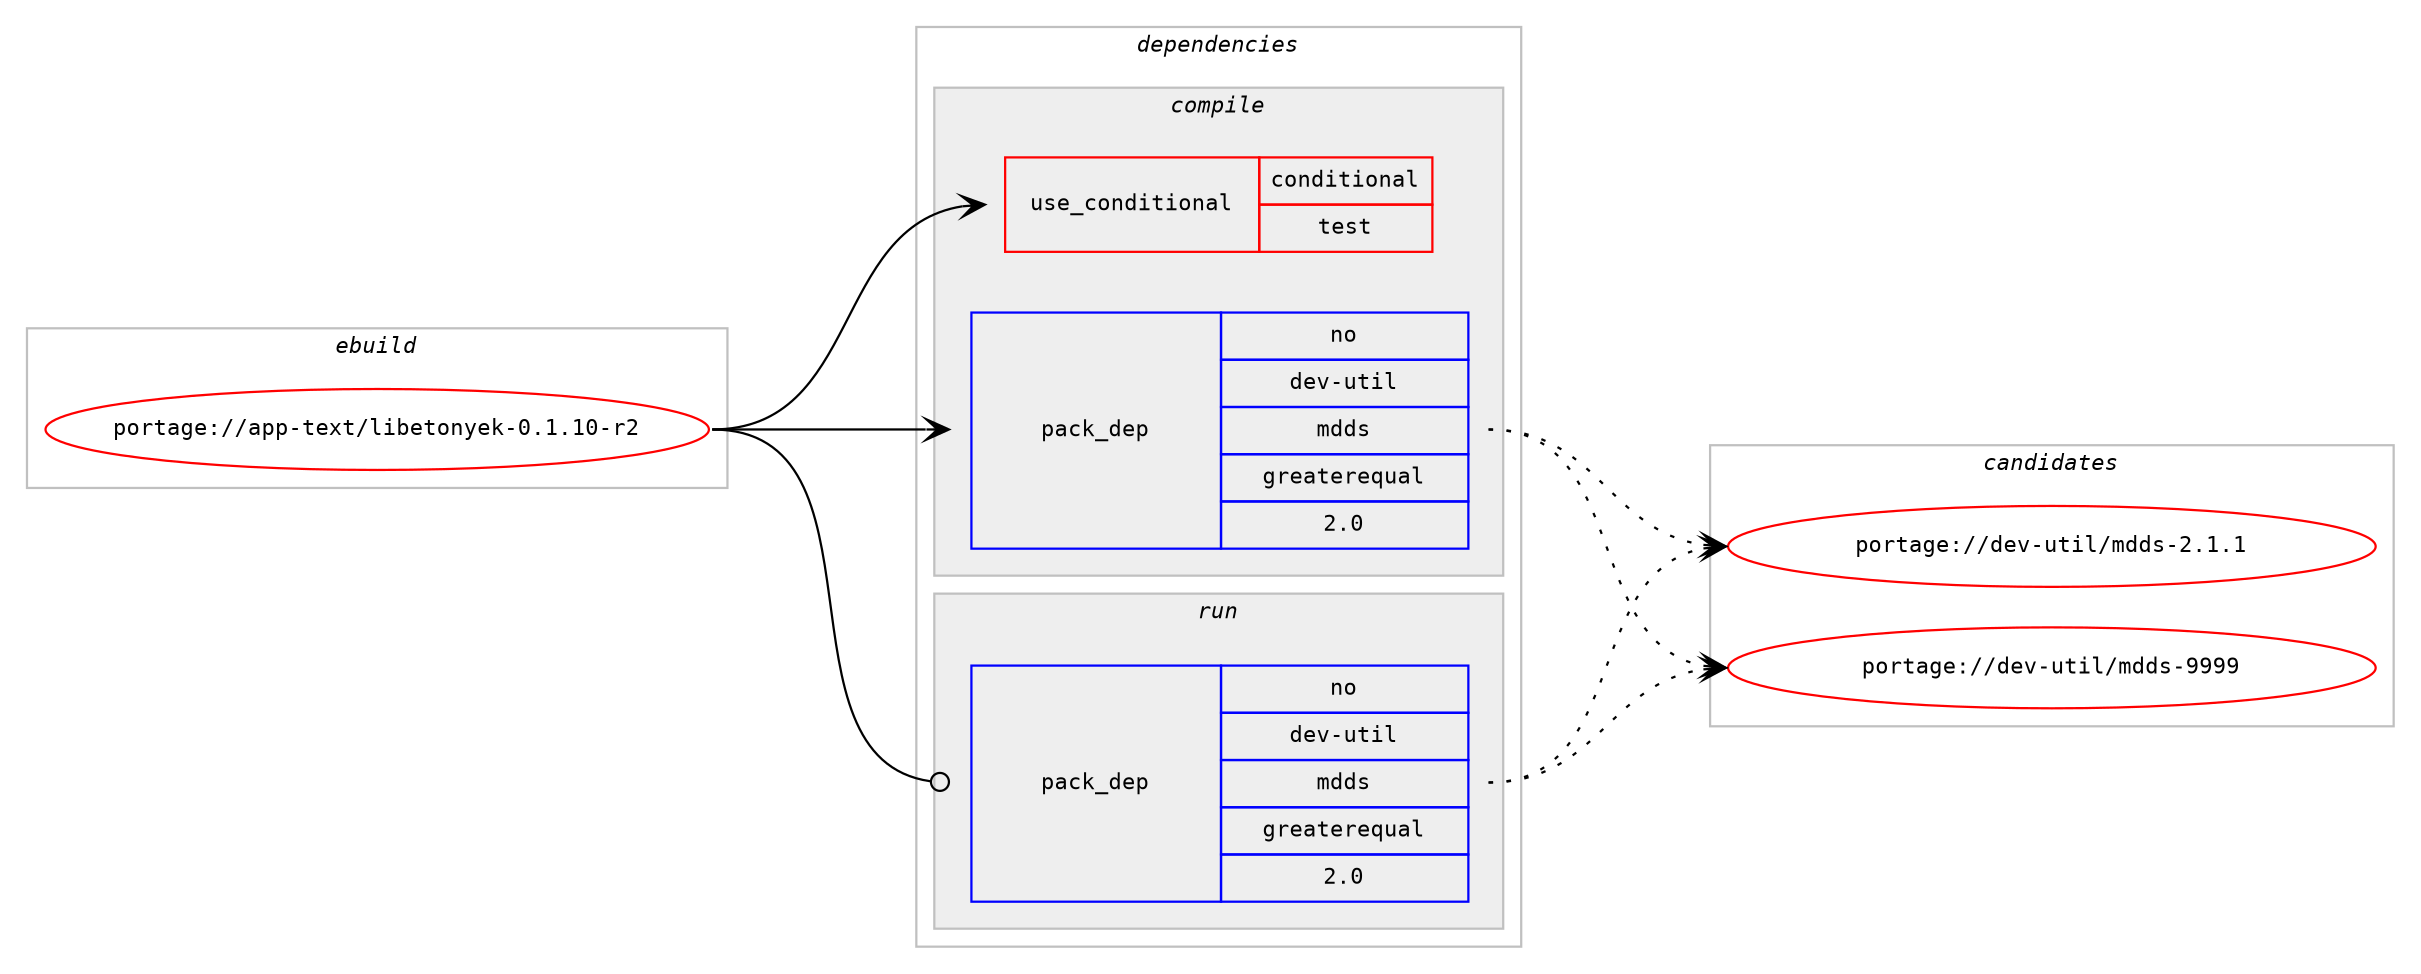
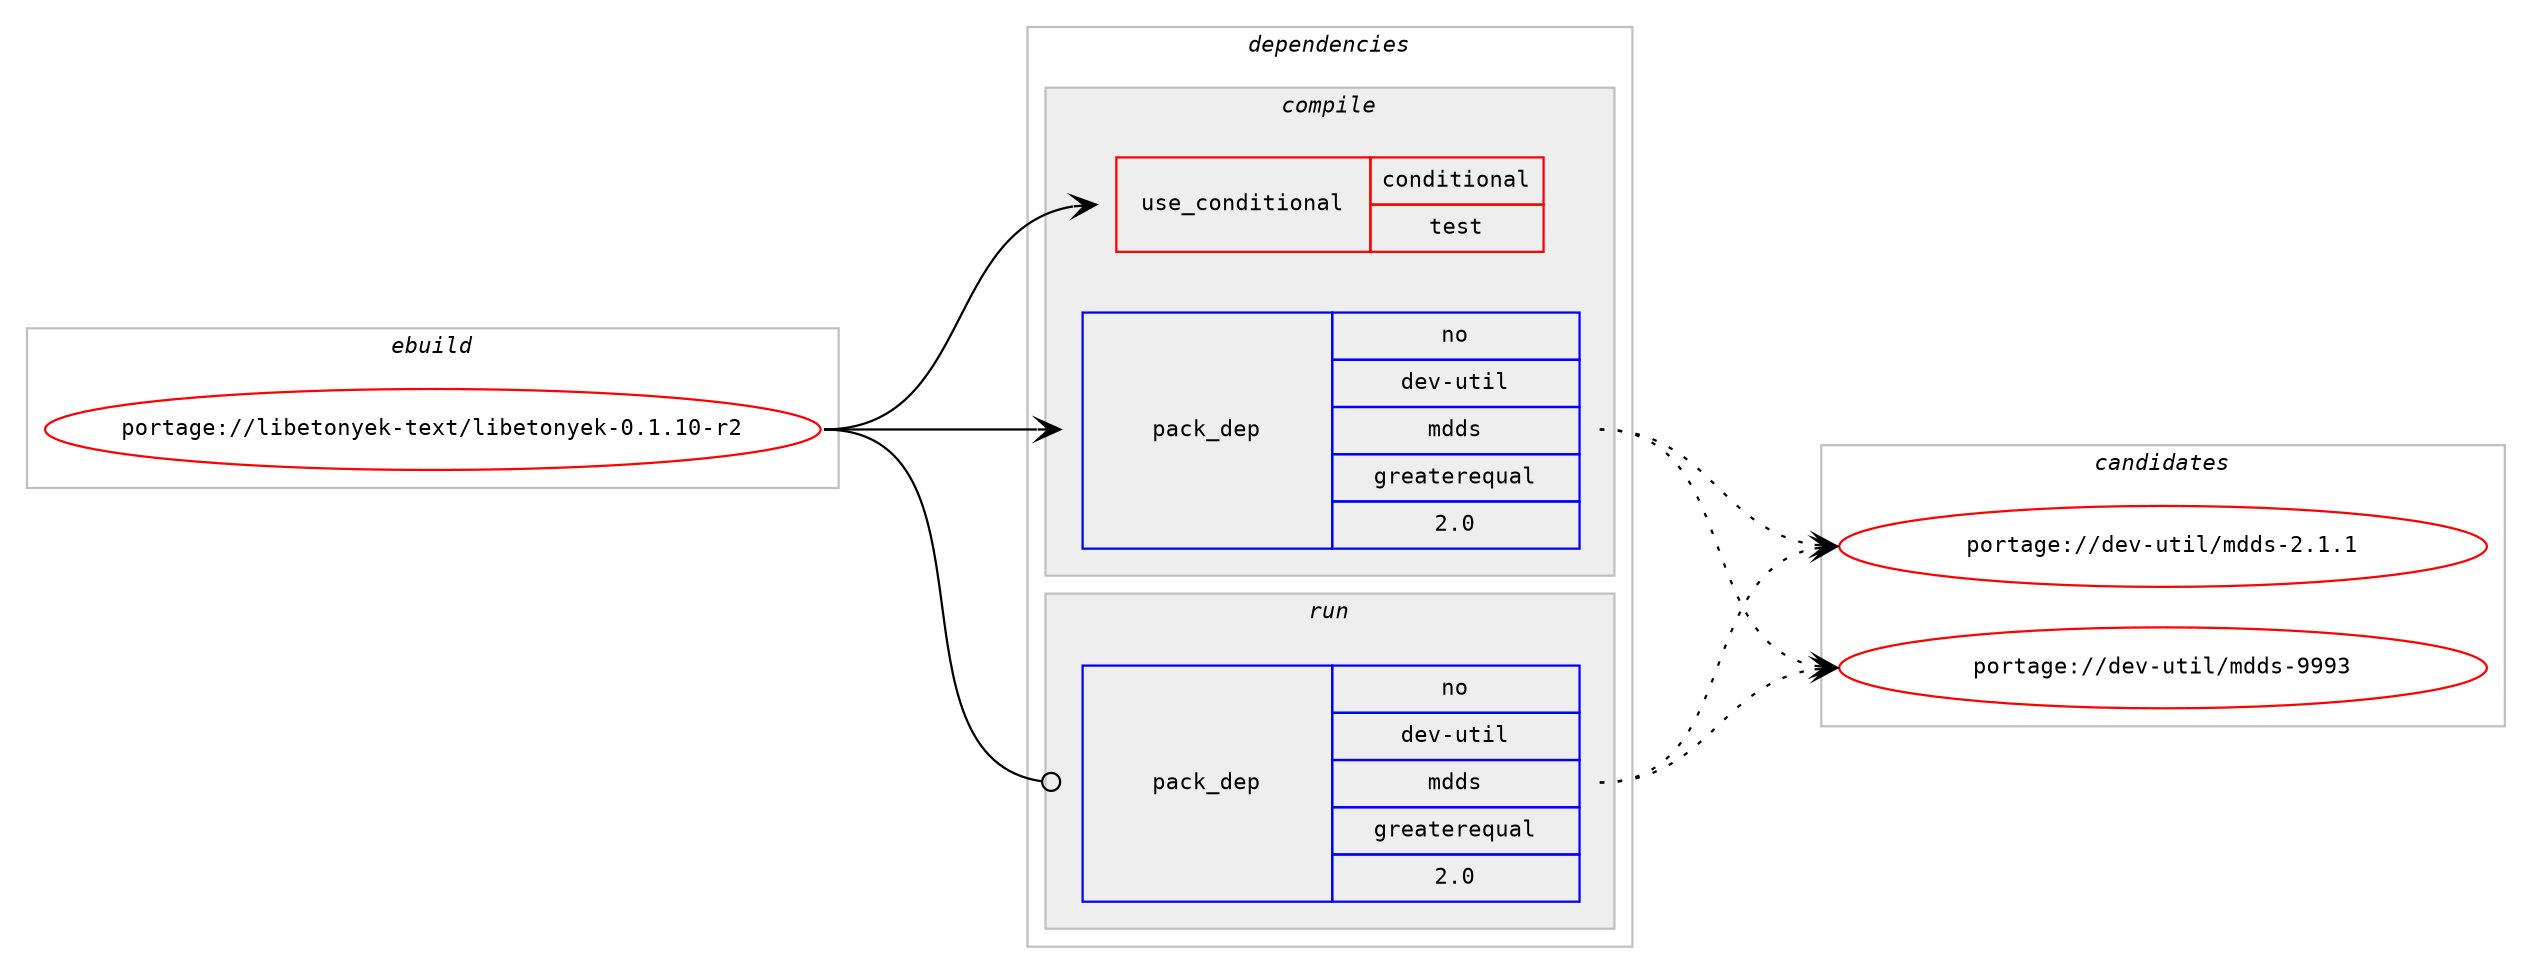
node "portage://app-text/libetonyek-0.1.10-r2": label "portage://app-text/libetonyek-0.1.10-r2" -> "portage://libetonyek-text/libetonyek-0.1.10-r2"
node "portage://dev-util/mdds-9999": label "portage://dev-util/mdds-9999" -> "portage://dev-util/mdds-9993"
